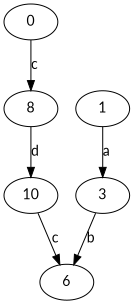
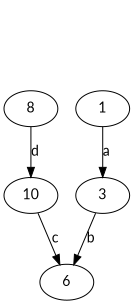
node "0": removed
